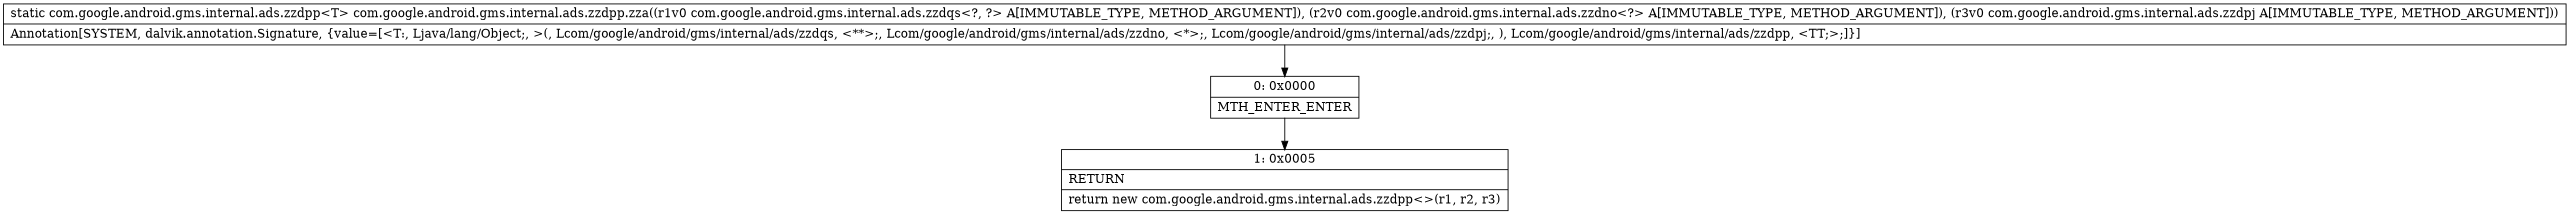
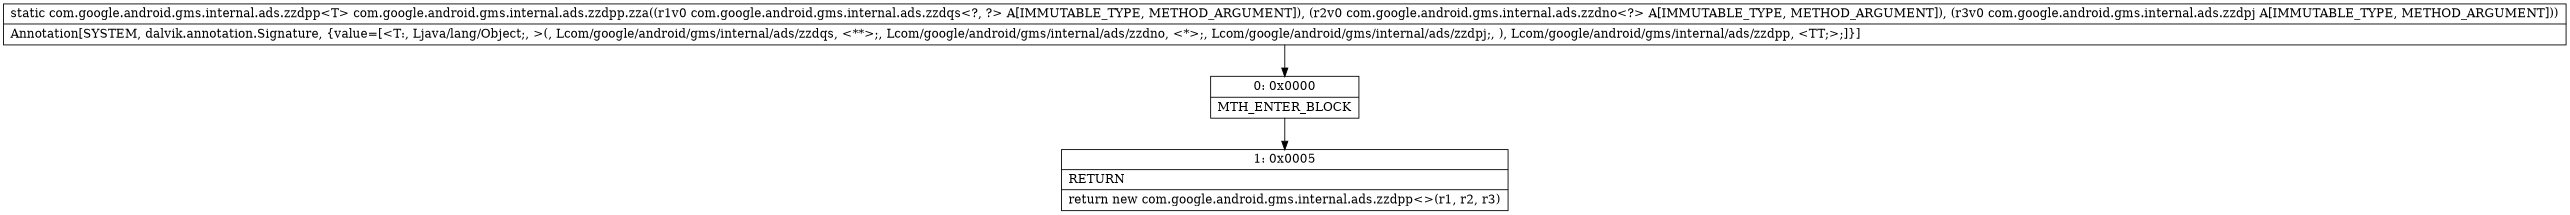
node "0: 0x0000": text "MTH_ENTER_ENTER" -> "MTH_ENTER_BLOCK"
